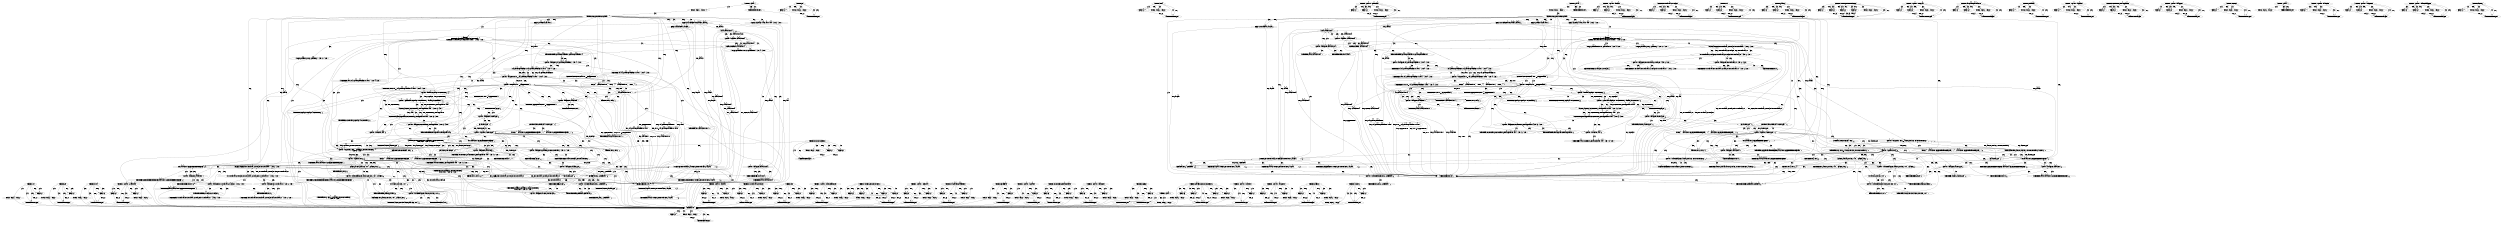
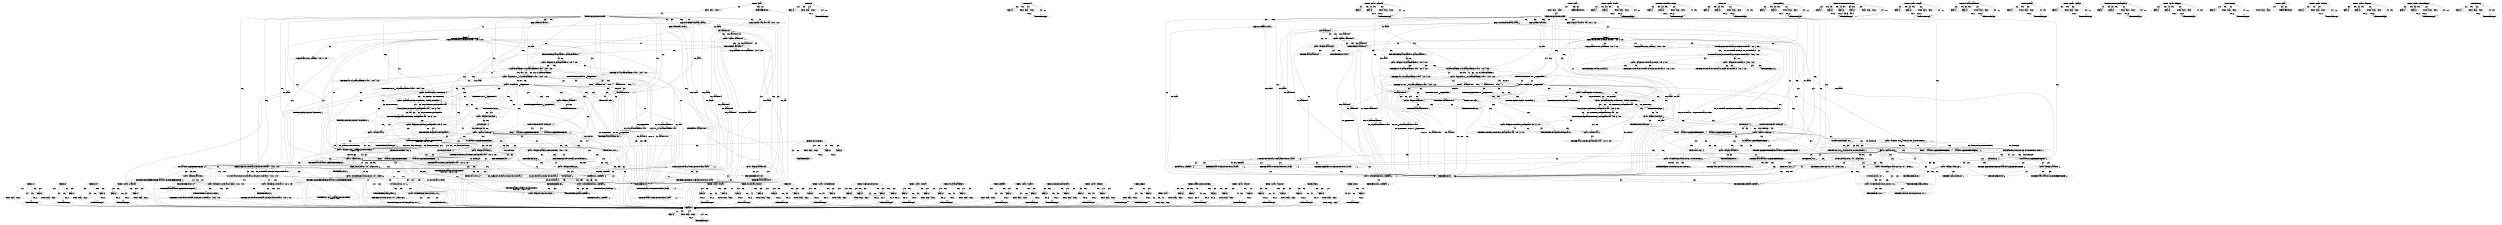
edge "(get,directory_service_.get())" -> "(<operator>.fieldAccess,directory_service_.get)": label "DDG: error" -> "AST: "
